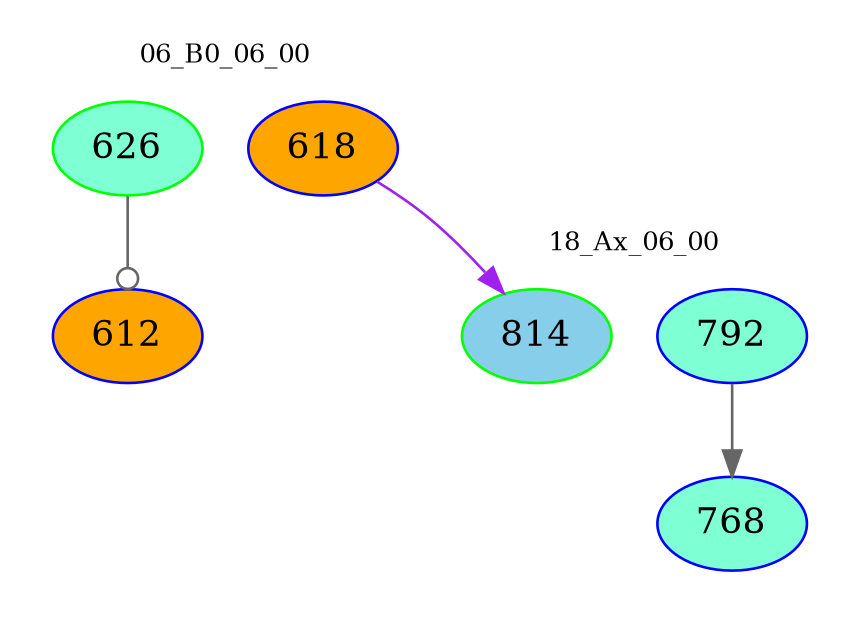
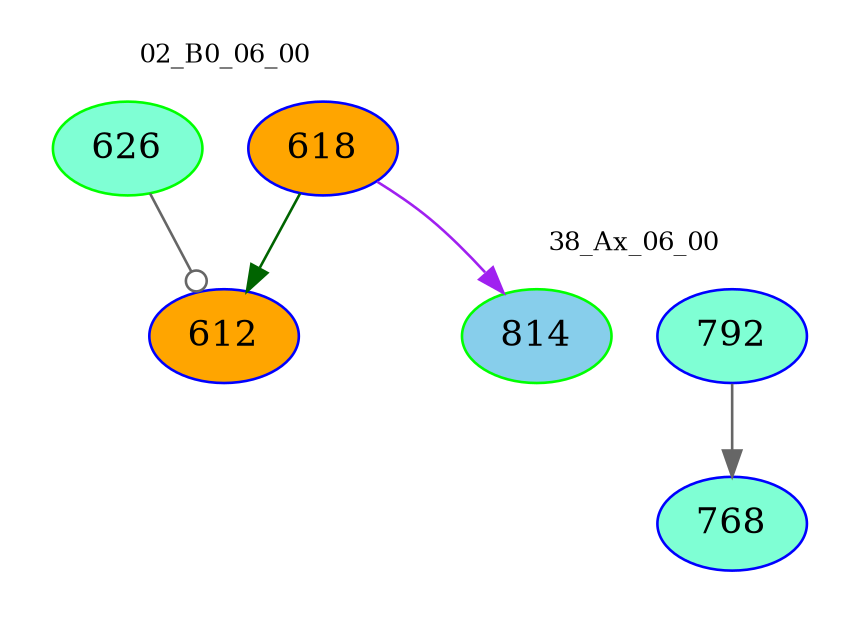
cluster "06_B0_06_00": label "06_B0_06_00" -> "02_B0_06_00"
edge "618" -> "612": added
cluster "18_Ax_06_00": label "18_Ax_06_00" -> "38_Ax_06_00"
